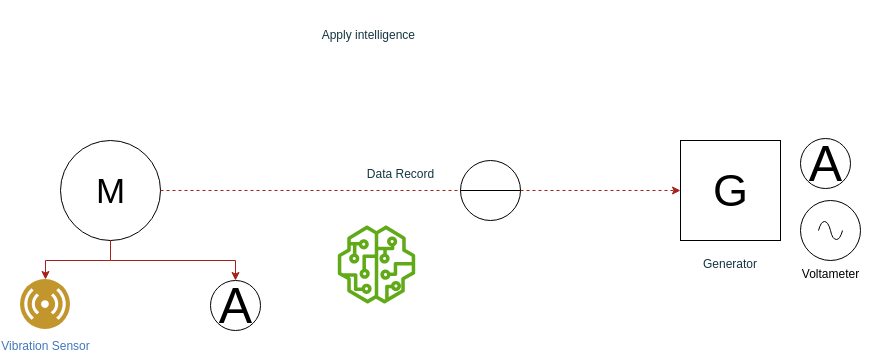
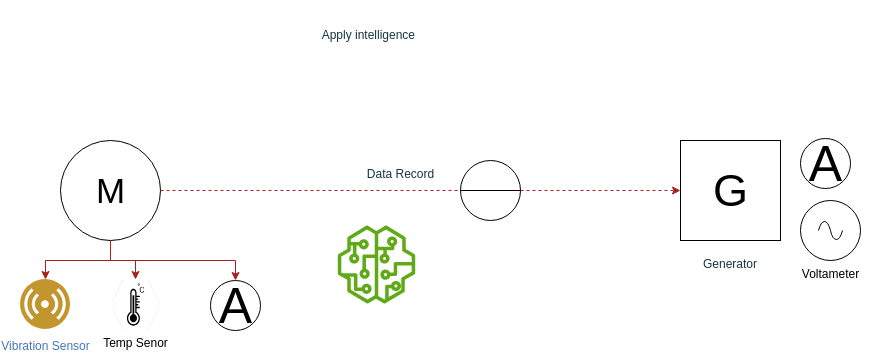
edge "M" -> "Temp Senor": added
node "Temp Senor": added
